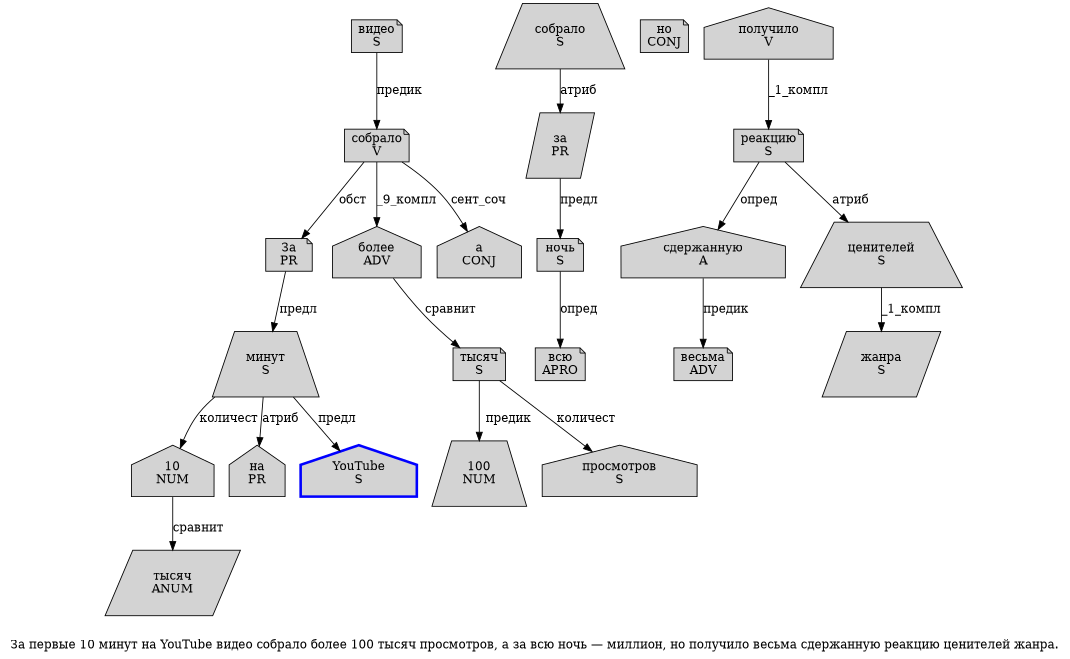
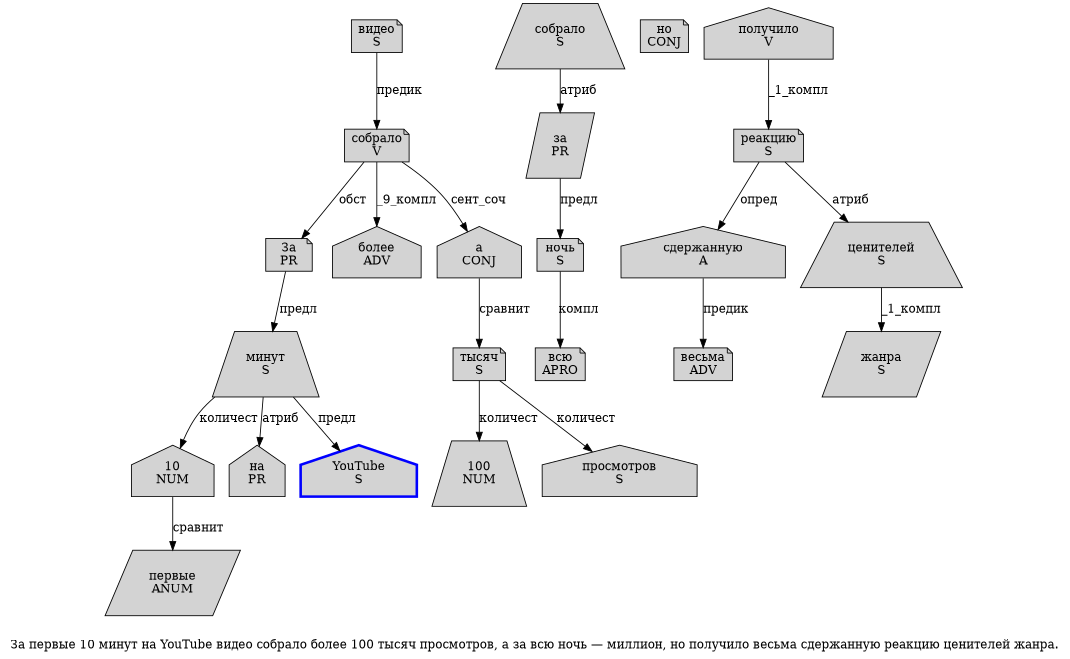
edge "ночь S" -> "всю APRO": label "опред" -> "компл"
edge "более ADV" -> "тысяч S": now "а CONJ" -> "тысяч S"
edge "тысяч S" -> "100 NUM": label "предик" -> "количест"
node "тысяч ANUM": label "тысяч ANUM" -> "первые ANUM"
